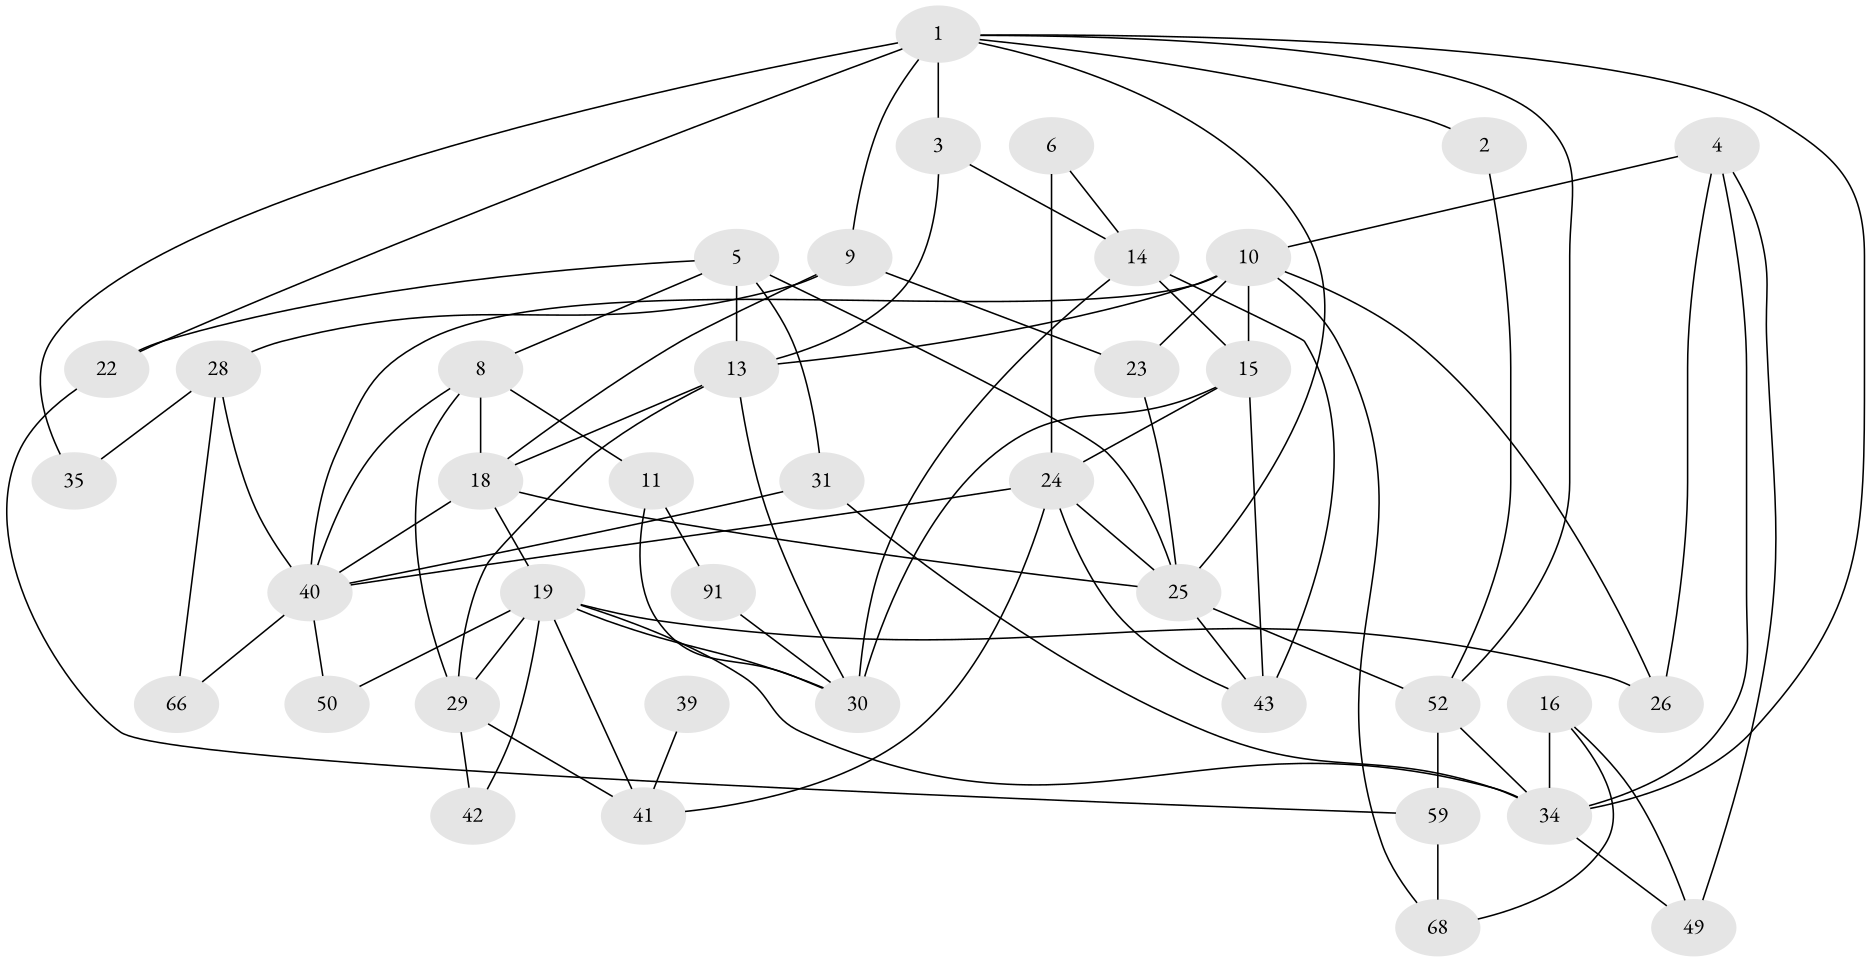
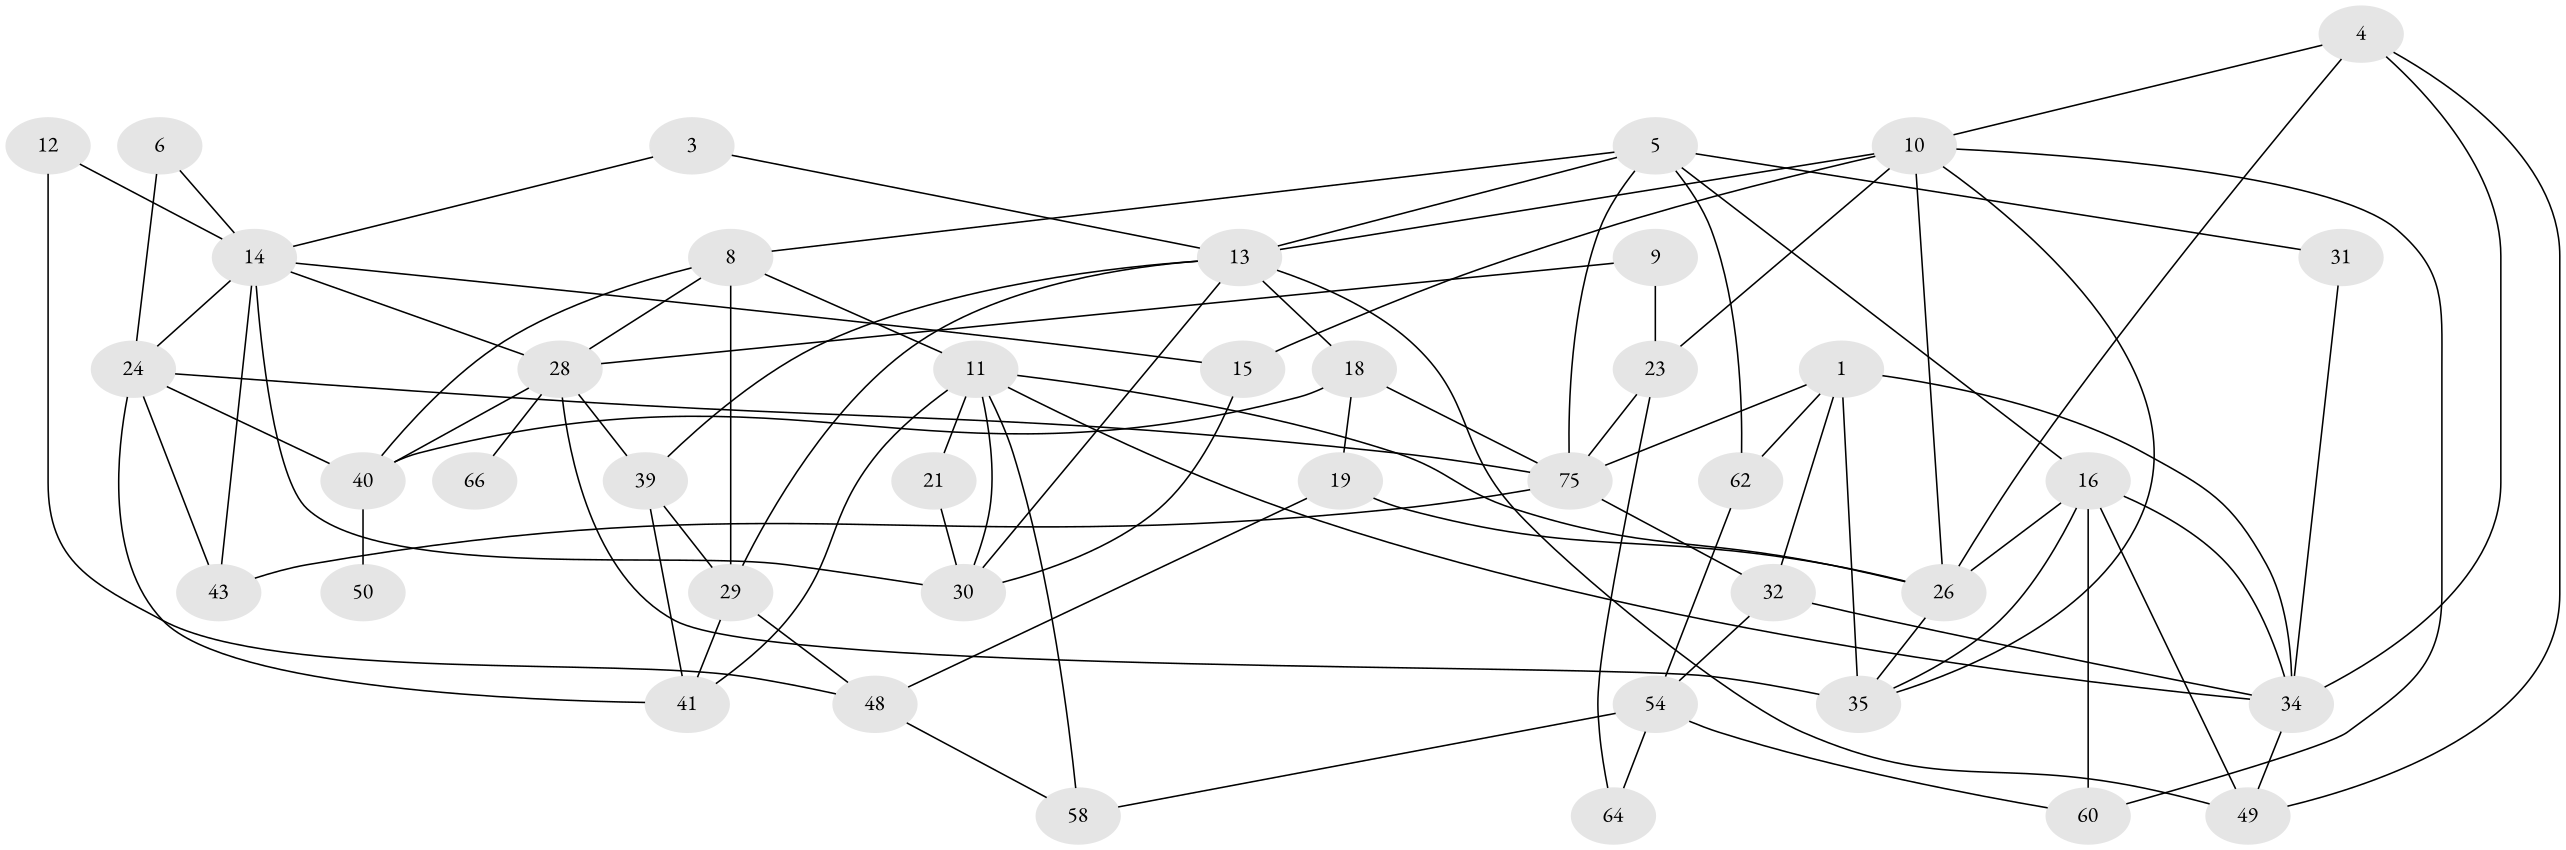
edge "1" -- "3": removed
edge "1" -- "9": removed
node "12": added
node "2": removed
edge "10" -- "40": now "10" -- "35"
edge "13" -- "39": added
edge "14" -- "28": added
edge "5" -- "16": added
edge "9" -- "18": removed
node "22": label "22" -> "62"
edge "15" -- "24": now "14" -- "24"
edge "8" -- "18": now "8" -- "28"
edge "28" -- "39": added
edge "11" -- "26": added
edge "15" -- "43": removed
edge "16" -- "26": added
edge "31" -- "40": removed
node "91": label "91" -> "21"
node "25": label "25" -> "75"
edge "16" -- "35": added
edge "13" -- "49": added
edge "26" -- "35": added
edge "19" -- "30": removed
edge "40" -- "66": removed
edge "19" -- "29": now "39" -- "29"
edge "19" -- "50": removed
edge "19" -- "41": now "11" -- "41"
node "52": label "52" -> "32"
edge "19" -- "34": now "11" -- "34"
node "42": label "42" -> "48"
node "58": added
node "59": label "59" -> "54"
node "64": added
node "68": label "68" -> "60"
